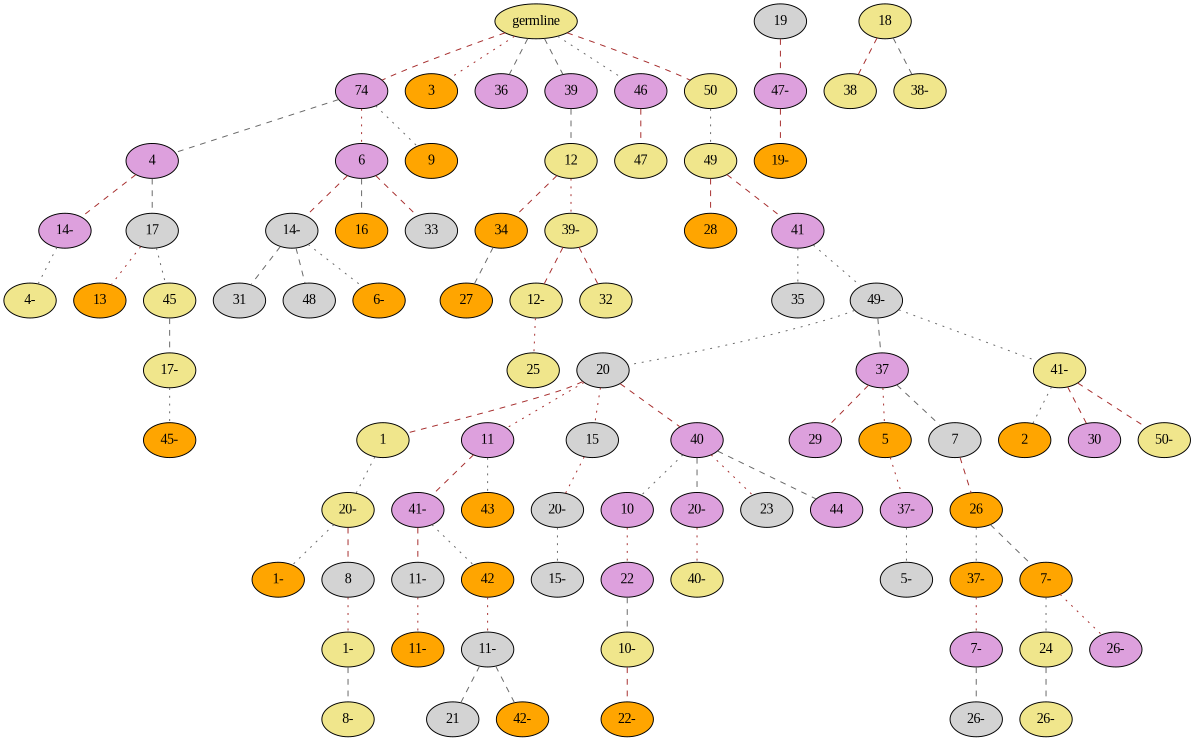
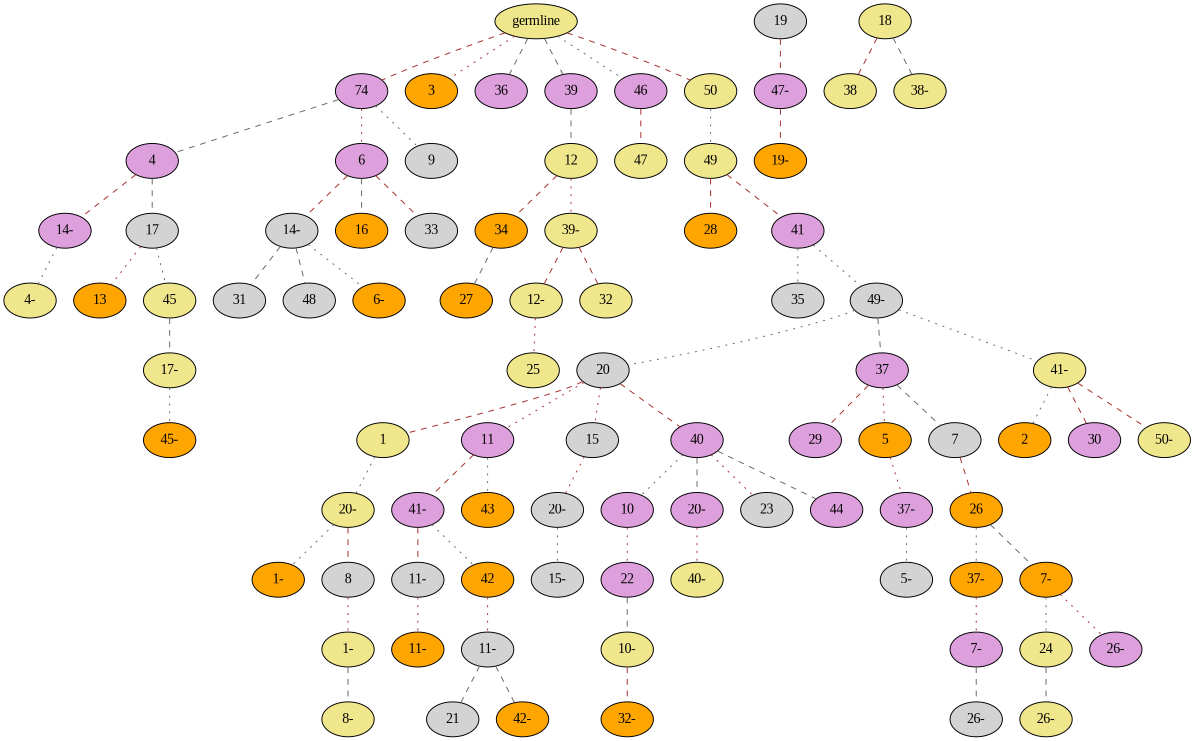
node "9": fillcolor orange -> lightgrey
node "22-": label "22-" -> "32-"
